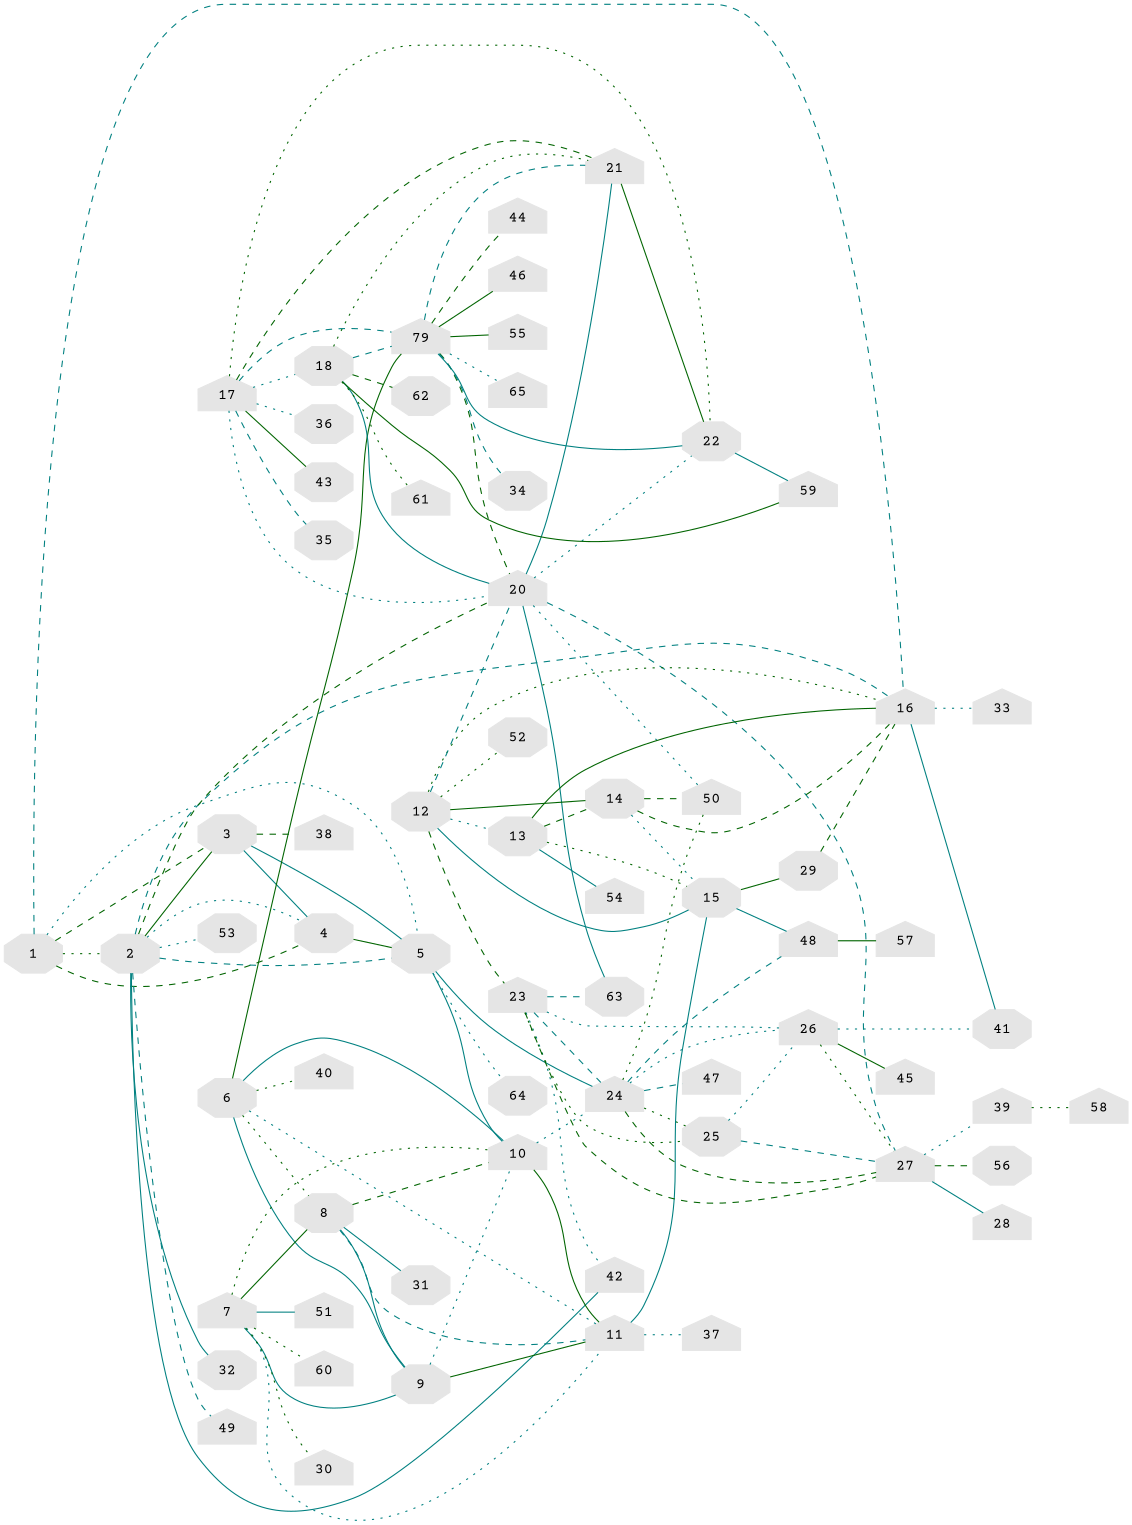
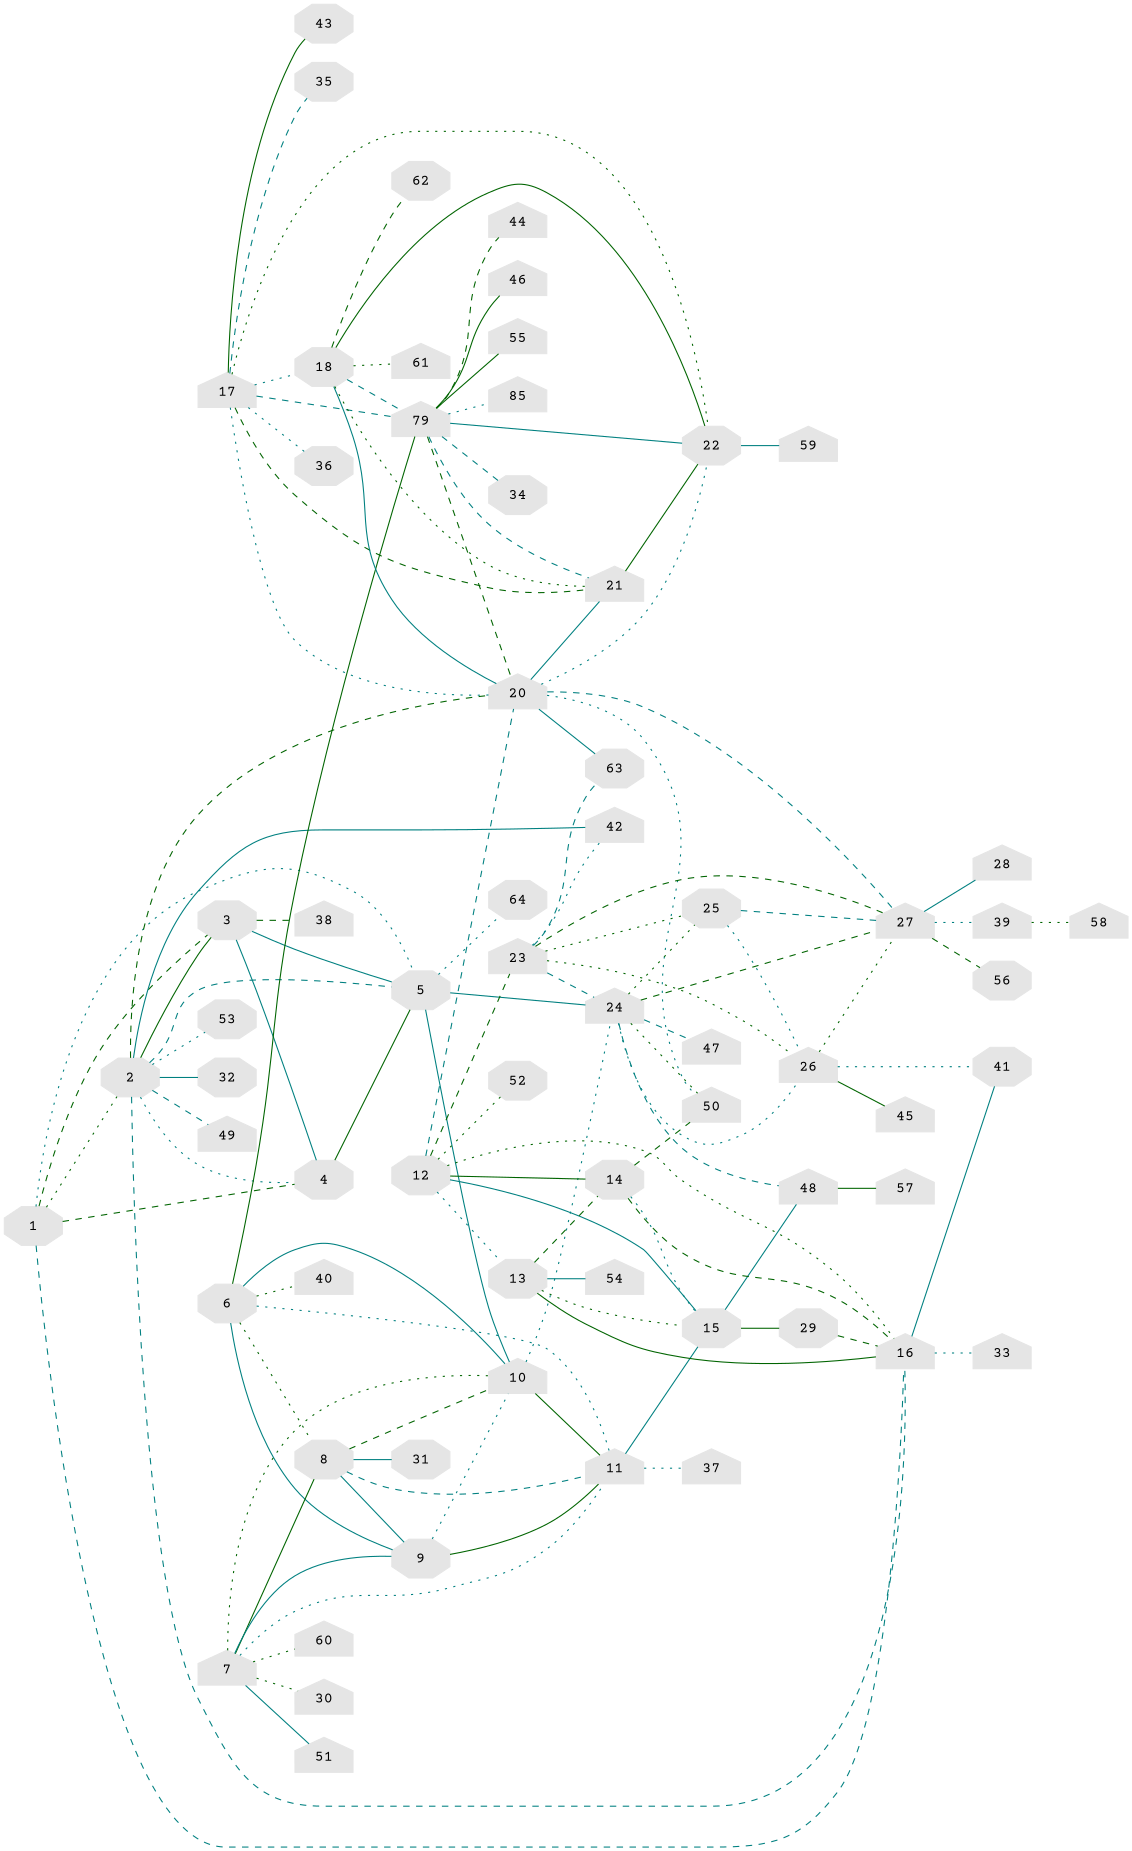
node "65": label "65" -> "85"
edge "18" -- "59": now "18" -- "22"
edge "23" -- "26": color teal -> darkgreen
